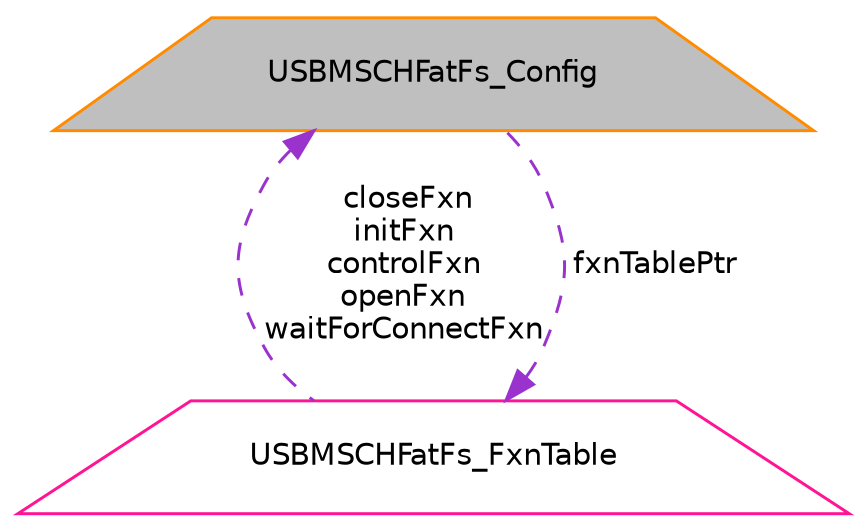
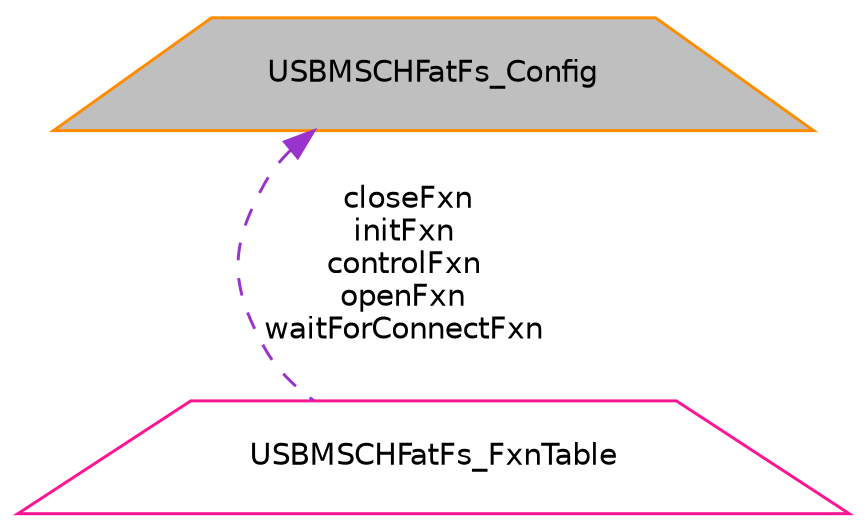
edge "USBMSCHFatFs_Config" -> "USBMSCHFatFs_FxnTable": removed, label "fxnTablePtr"
